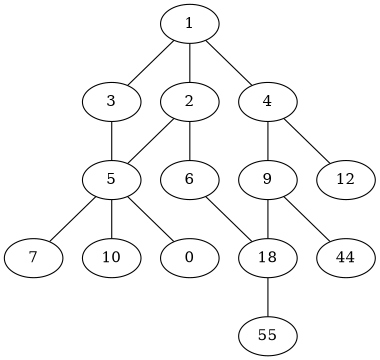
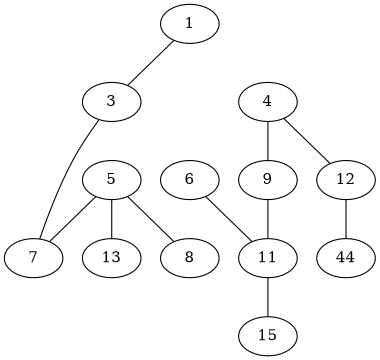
edge "1" -- "4": removed
node "2": removed
edge "3" -- "5": now "3" -- "7"
edge "9" -- "44": now "12" -- "44"
node "10": label "10" -> "13"
node "0": label "0" -> "8"
node "18": label "18" -> "11"
node "55": label "55" -> "15"
